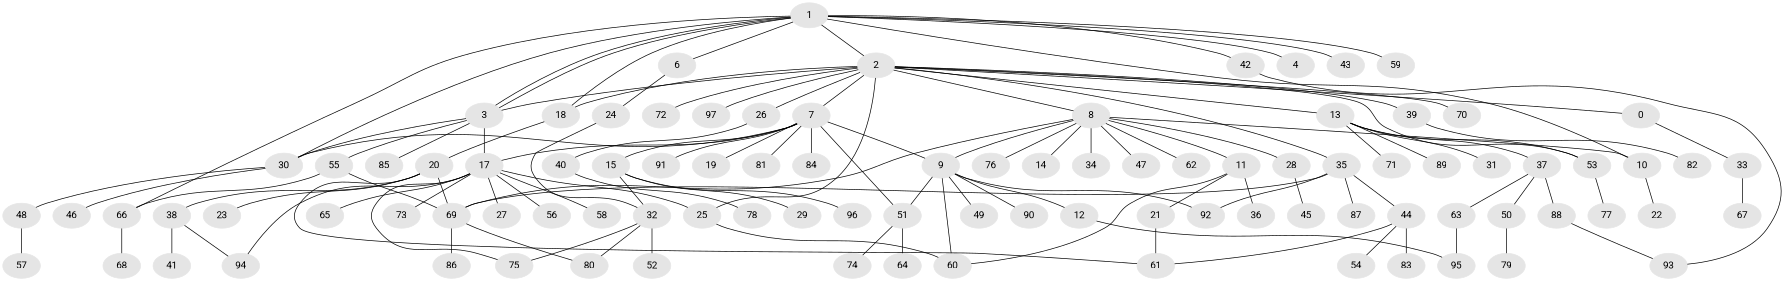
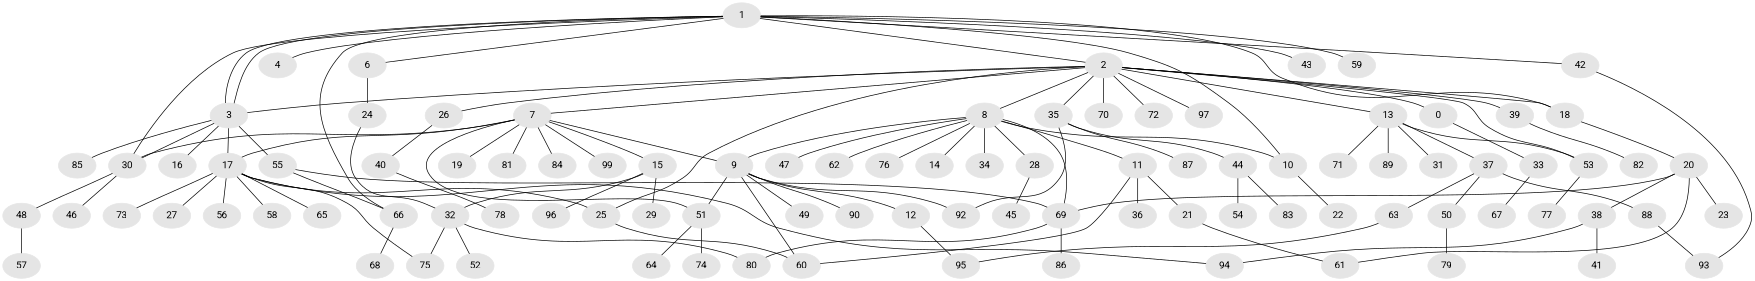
node "16": added
node "91": label "91" -> "99"
edge "35" -- "69": removed
edge "44" -- "61": removed
